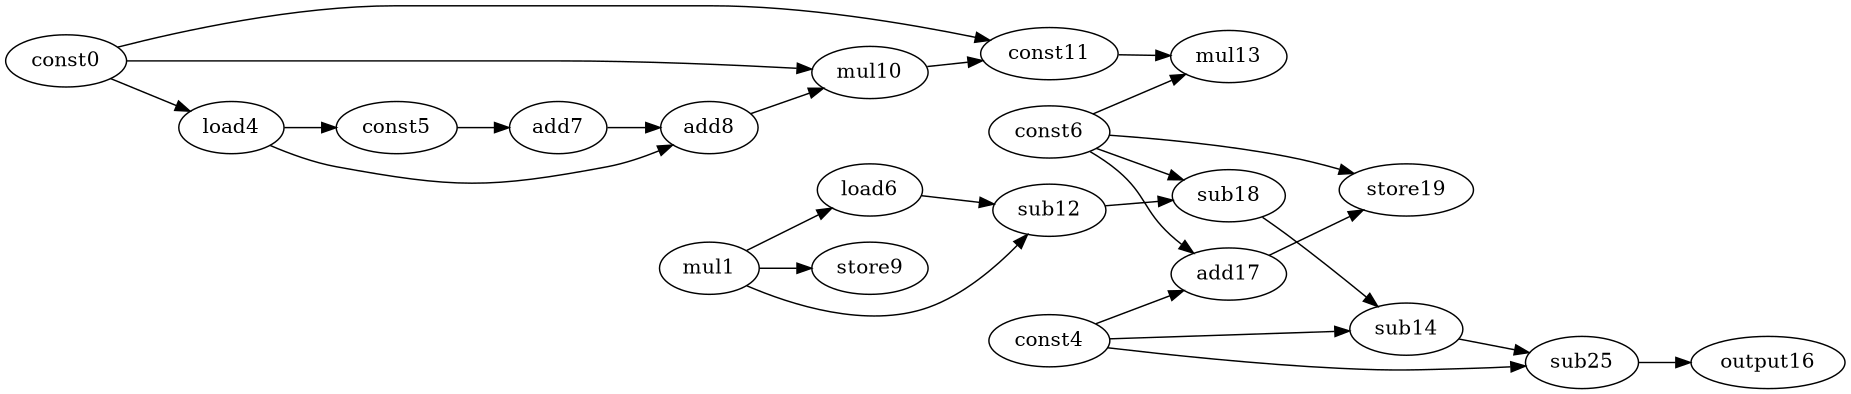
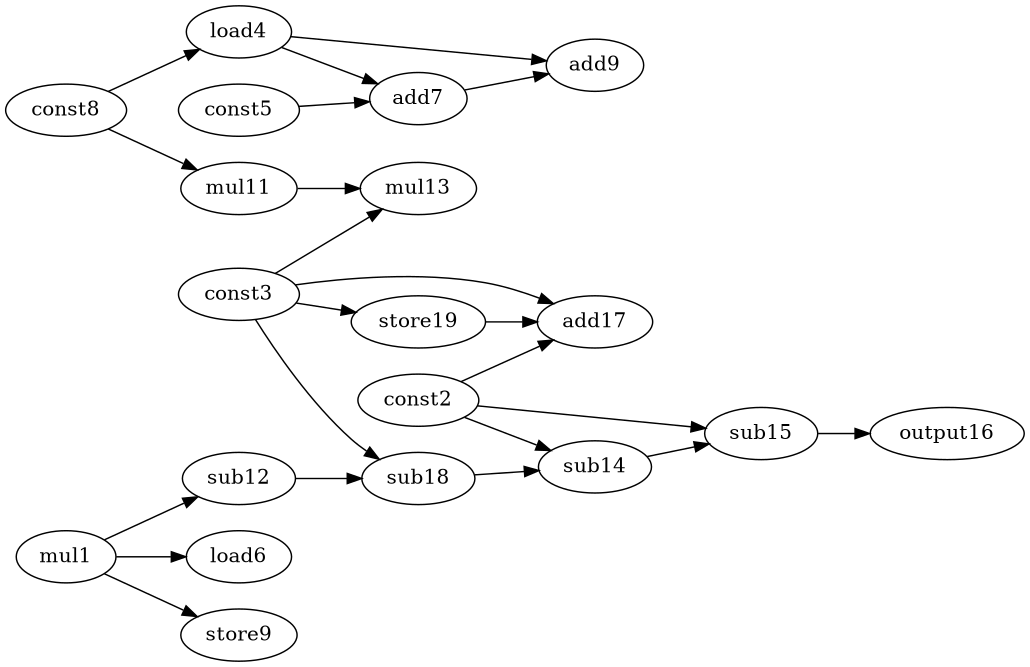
node "const11": label "const11" -> "mul11"
node "const0": label "const0" -> "const8"
node "mul10": removed
edge "load4" -> "const5": now "load4" -> "add7"
node "add8": label "add8" -> "add9"
node "const6": label "const6" -> "const3"
edge "load6" -> "sub12": removed
edge "add17" -> "store19": reversed
node "const4": label "const4" -> "const2"
node "sub25": label "sub25" -> "sub15"
